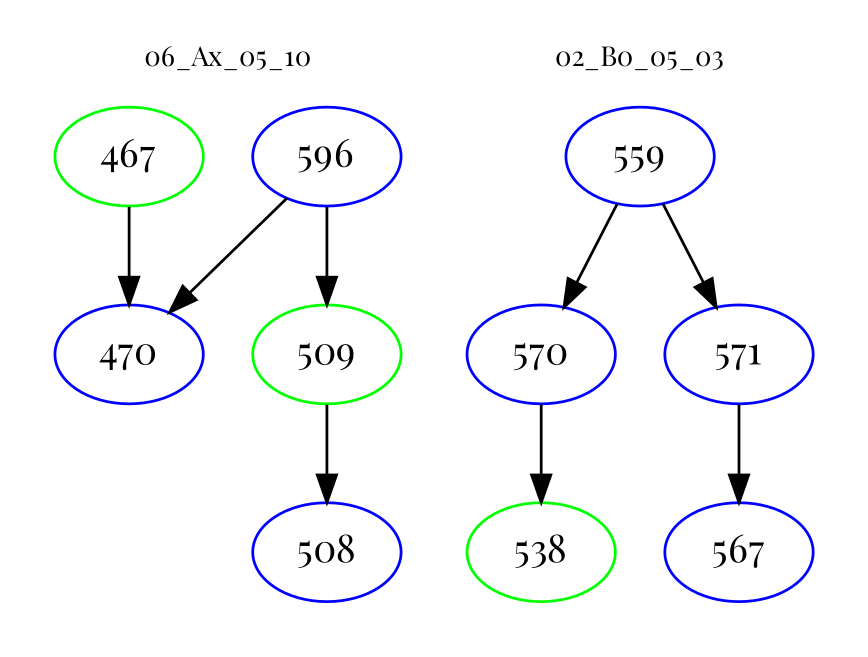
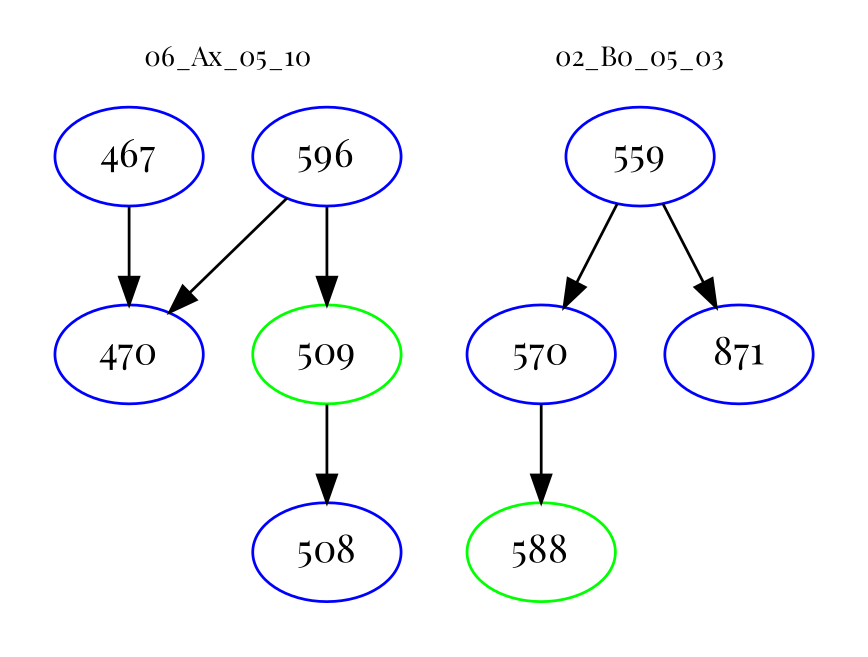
node "467": color green -> blue
node "571": label "571" -> "871"
node "538": label "538" -> "588"
node "567": removed
